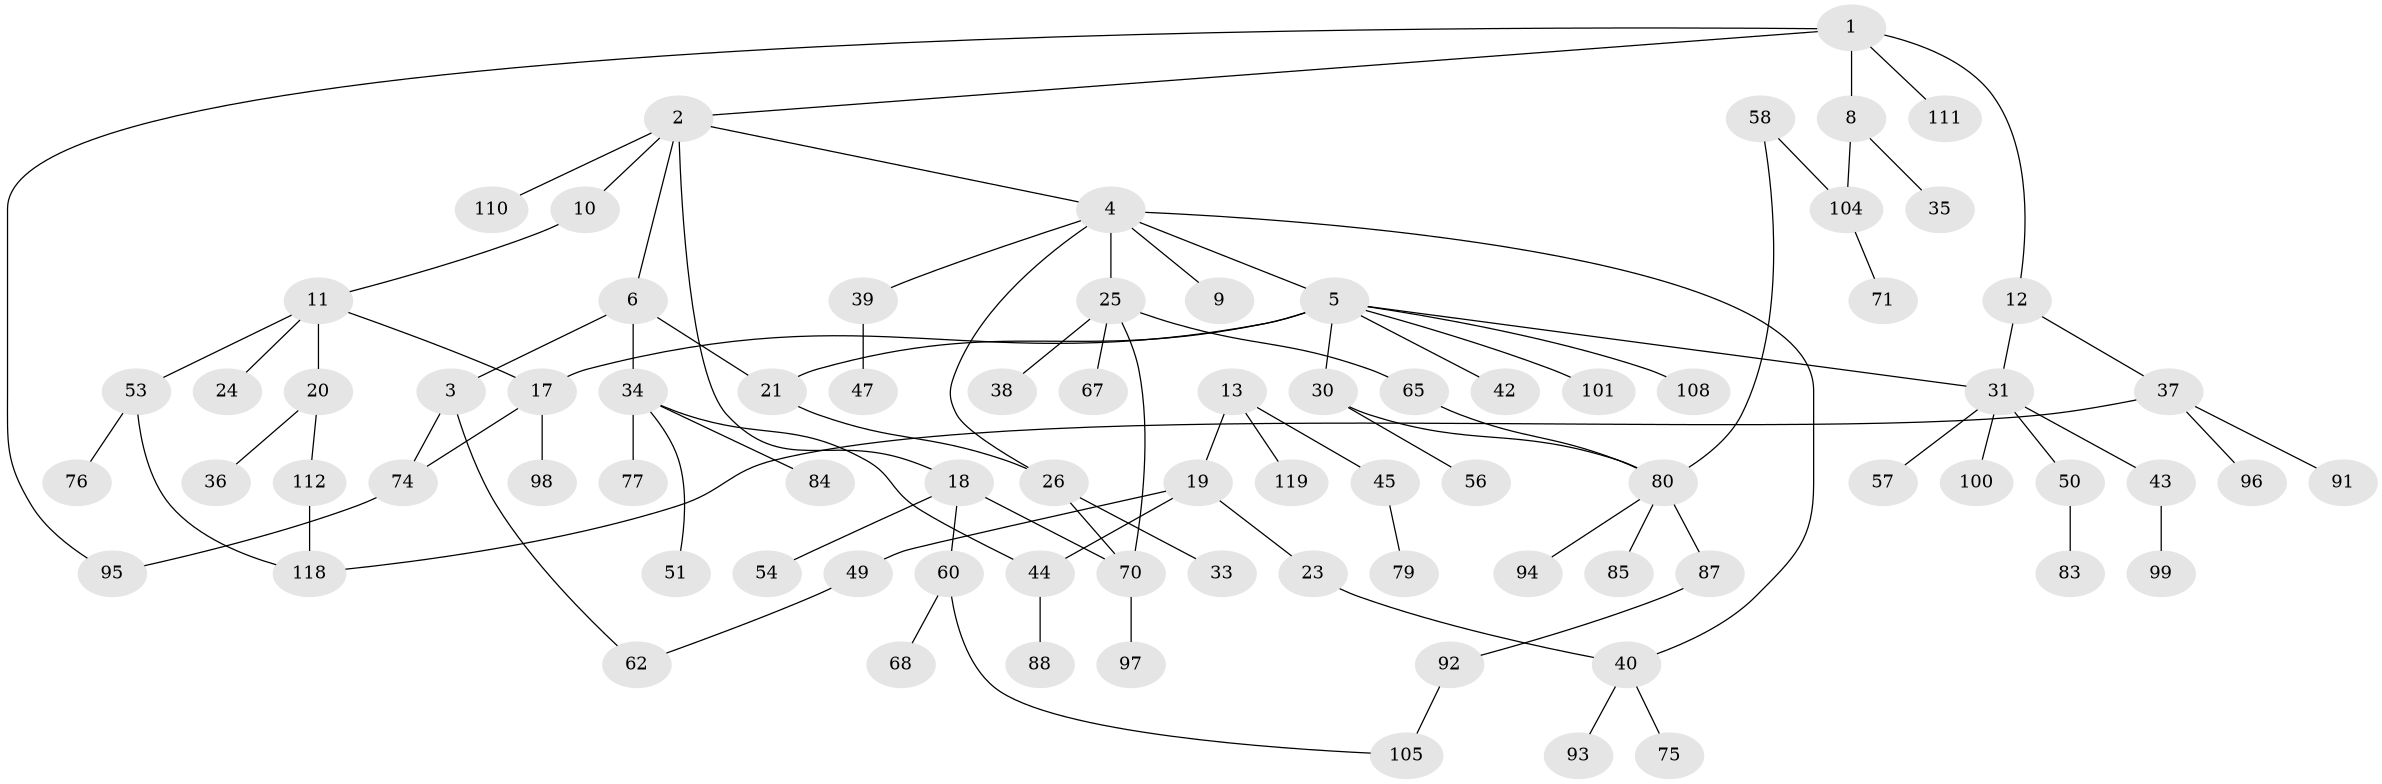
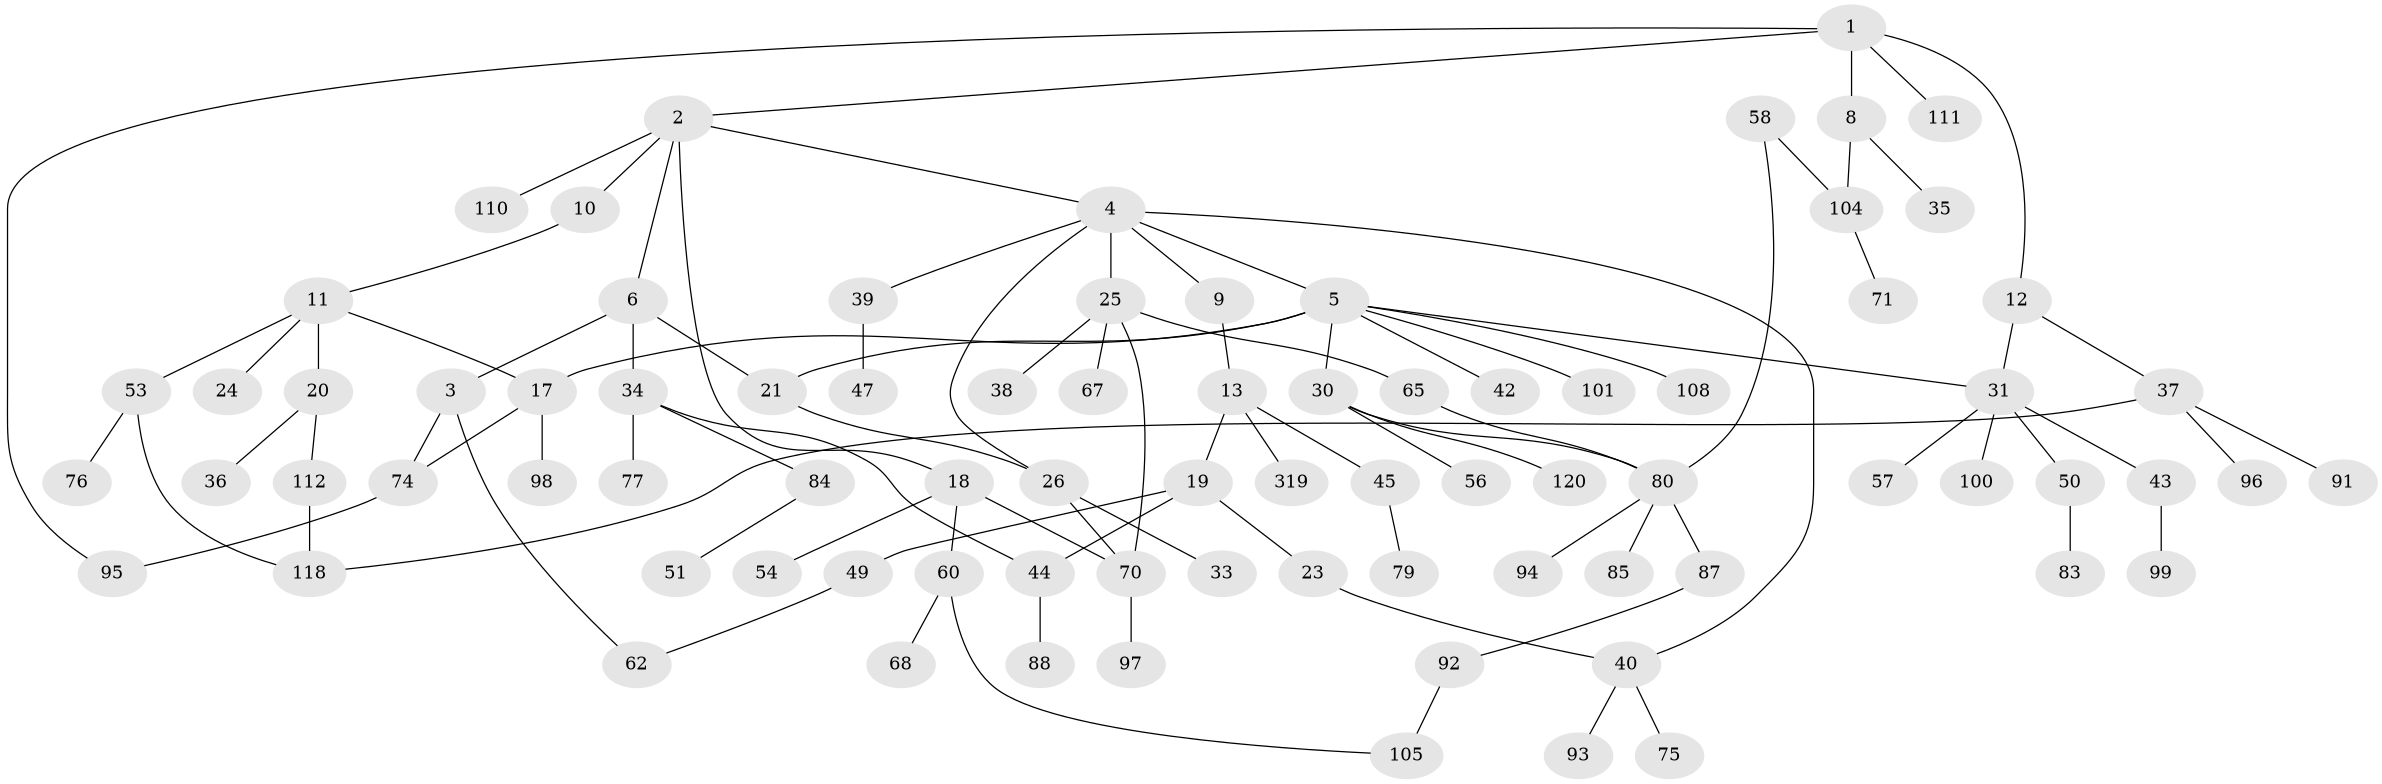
edge "9" -- "13": added
edge "34" -- "51": now "84" -- "51"
node "119": label "119" -> "319"
node "120": added
